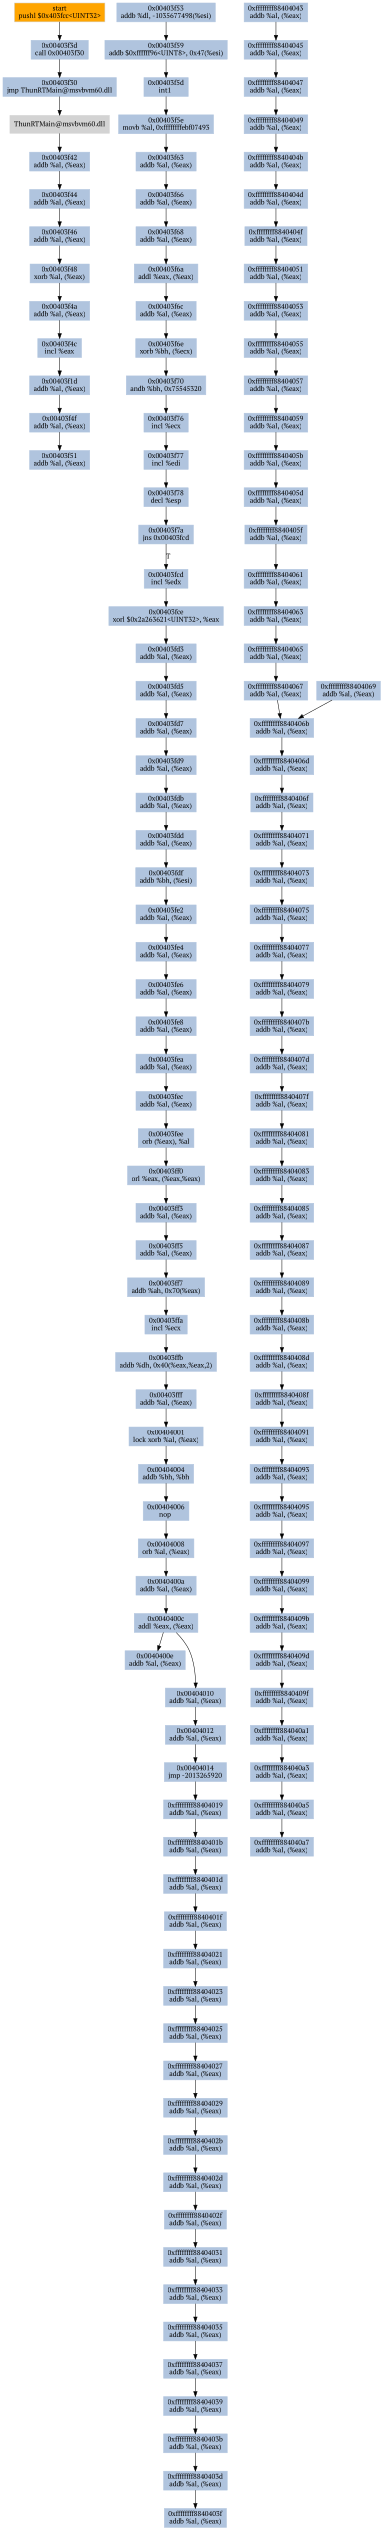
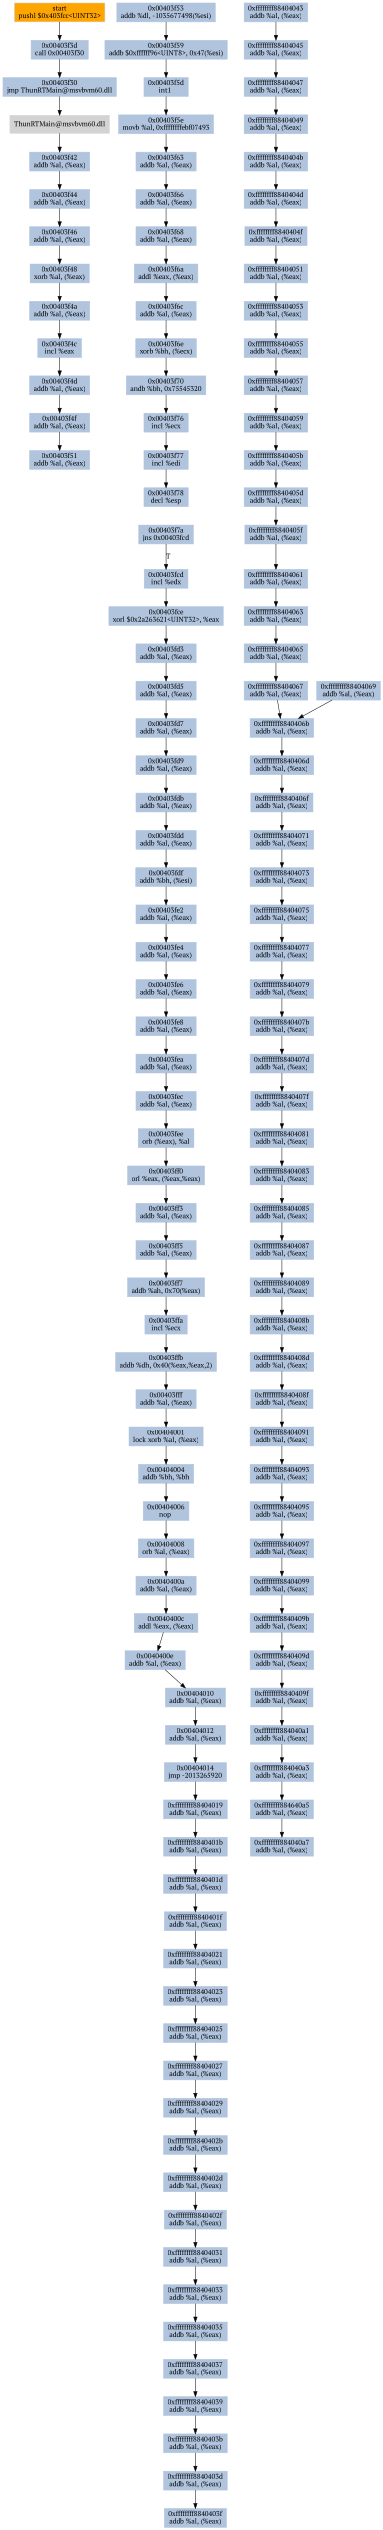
node "0x00403f1d addb %al, (%eax)": label "0x00403f1d addb %al, (%eax)" -> "0x00403f4d addb %al, (%eax)"
edge "0x00403f78 decl %esp" -> "0x00403f7a jns 0x00403fcd": removed
edge "0x0040400c addl %eax, (%eax)" -> "0x00404010 addb %al, (%eax)": now "0x0040400e addb %al, (%eax)" -> "0x00404010 addb %al, (%eax)"
node "0xffffffff884040a5 addb %al, (%eax)": label "0xffffffff884040a5 addb %al, (%eax)" -> "0xffffffff884640a5 addb %al, (%eax)"
